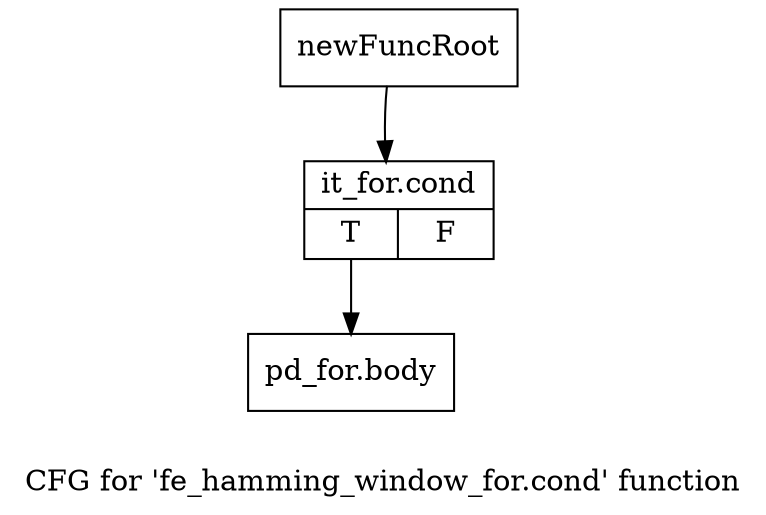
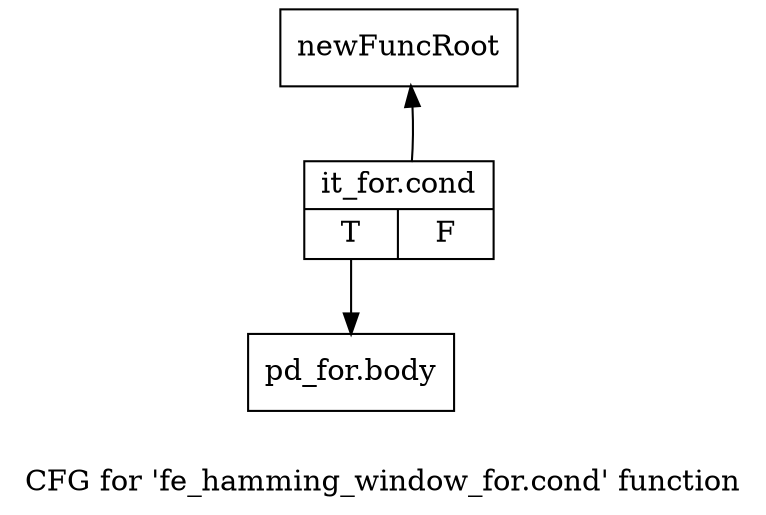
edge "newFuncRoot" -> "it_for.cond": reversed
